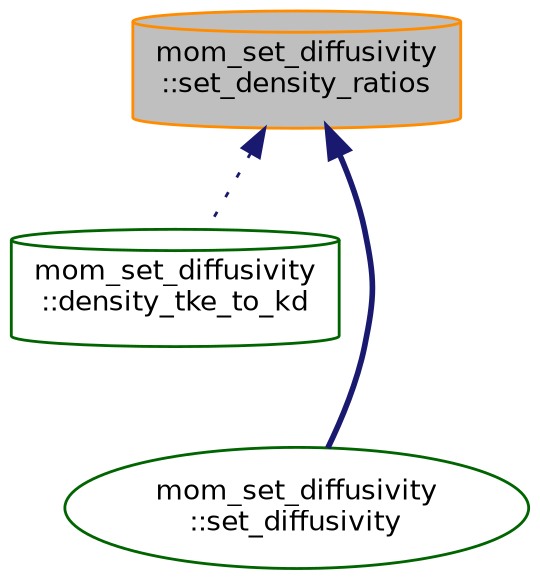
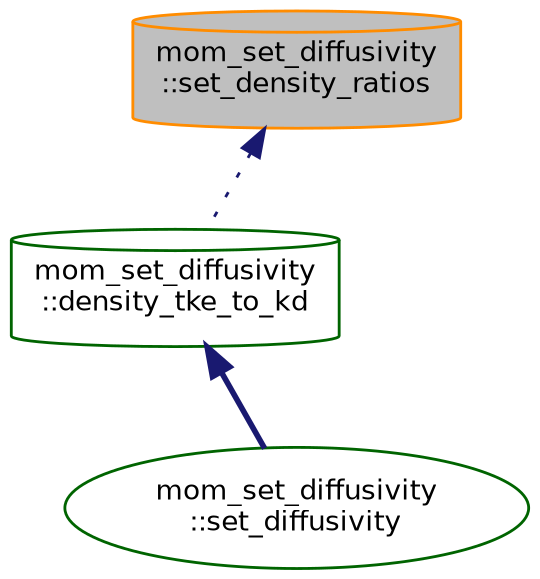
edge "mom_set_diffusivity ::set_diffusivity" -> "mom_set_diffusivity ::set_density_ratios": now "mom_set_diffusivity ::set_diffusivity" -> "mom_set_diffusivity ::density_tke_to_kd"
